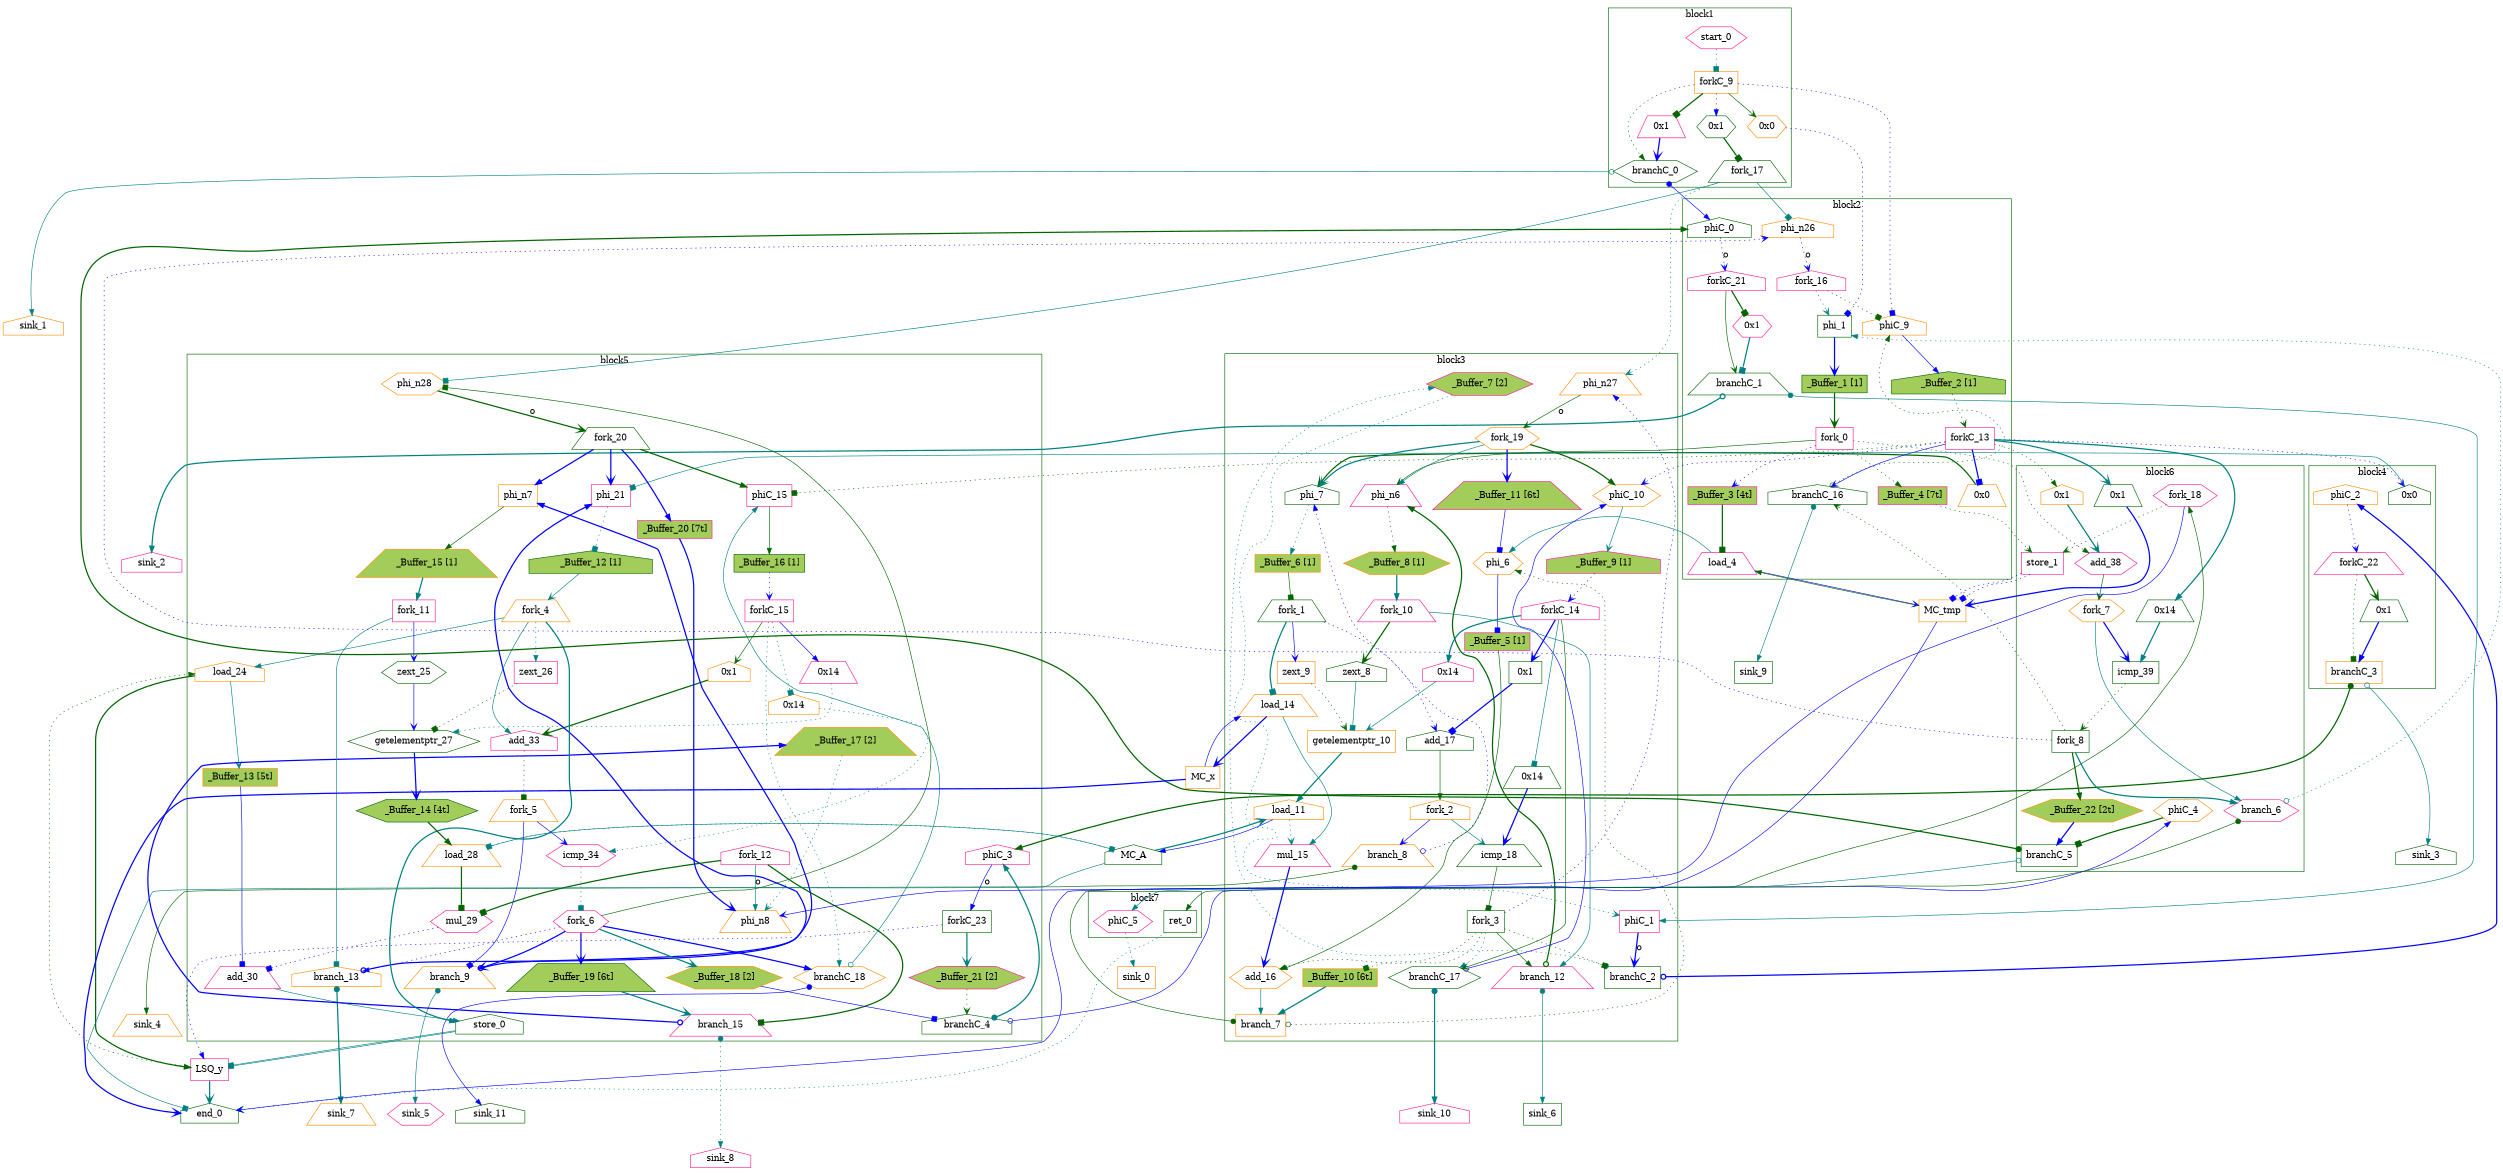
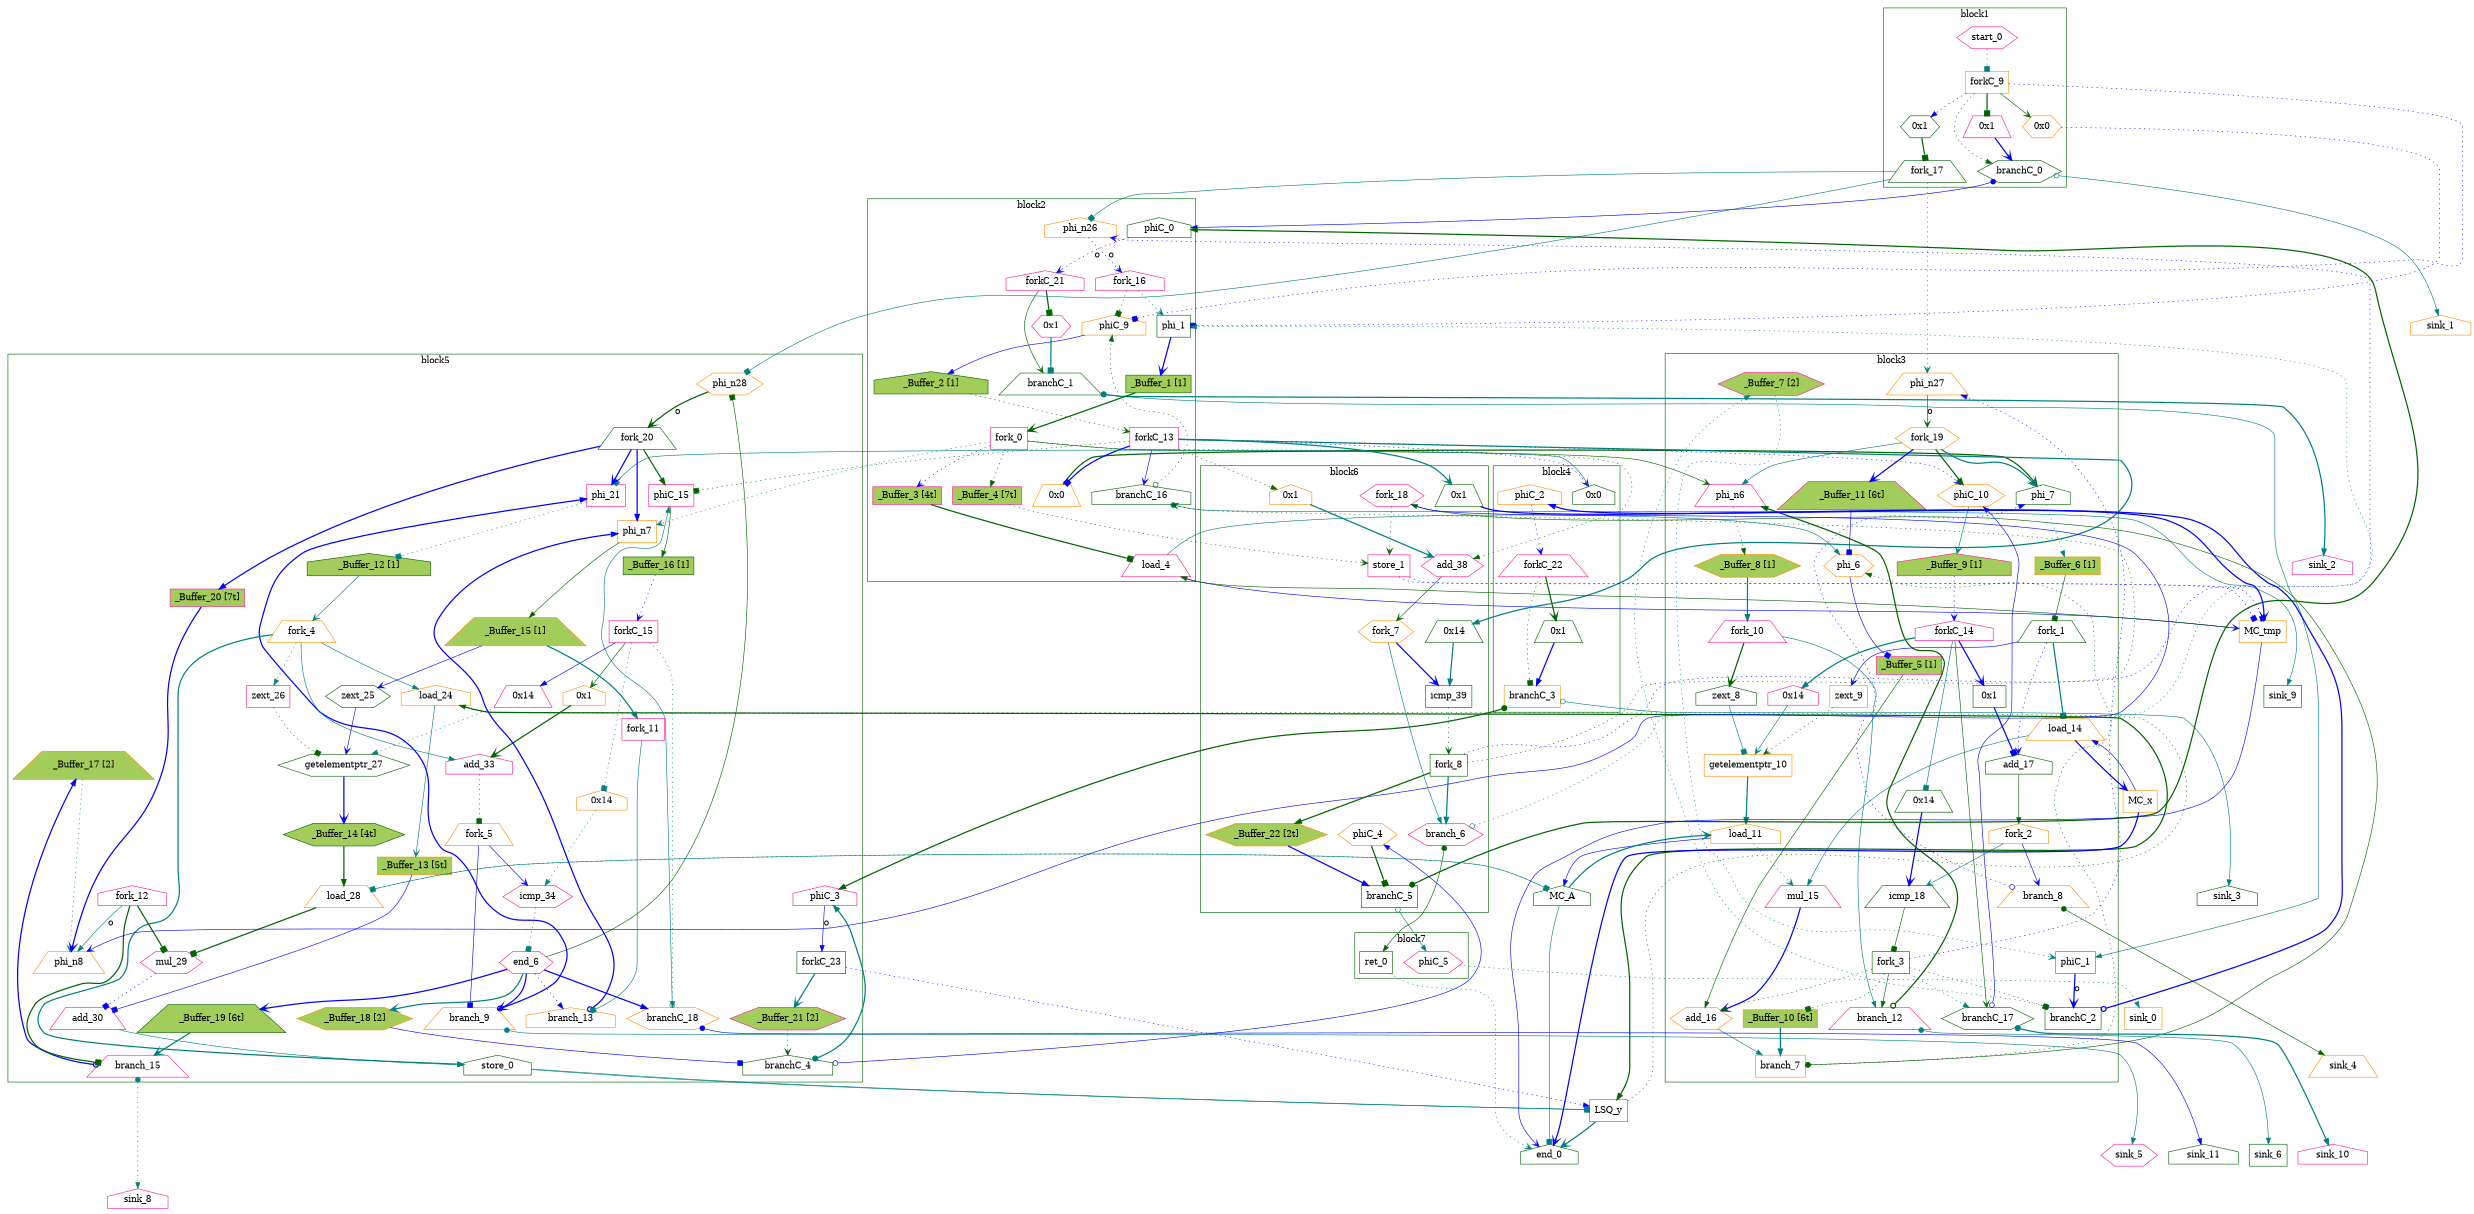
edge "fork_0" -> "phi_n7": added
edge "fork_11" -> "zext_25": now "_Buffer_15 [1]" -> "zext_25"
node "fork_6": label "fork_6" -> "end_6"
node "sink_7": removed
